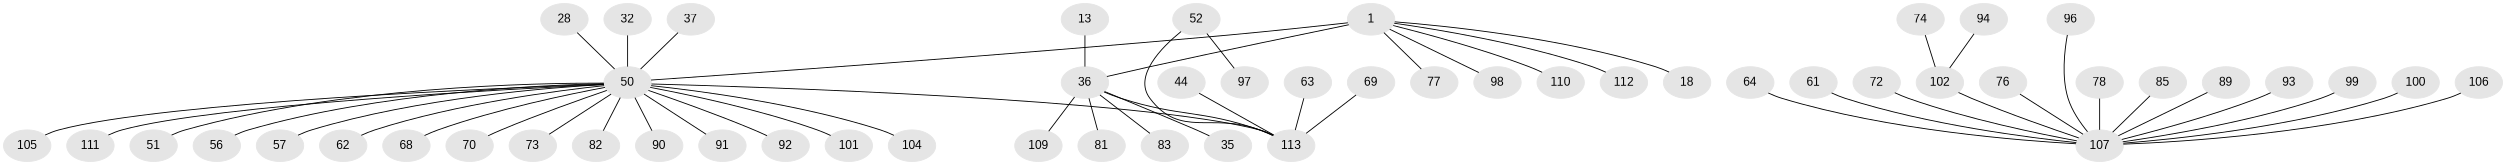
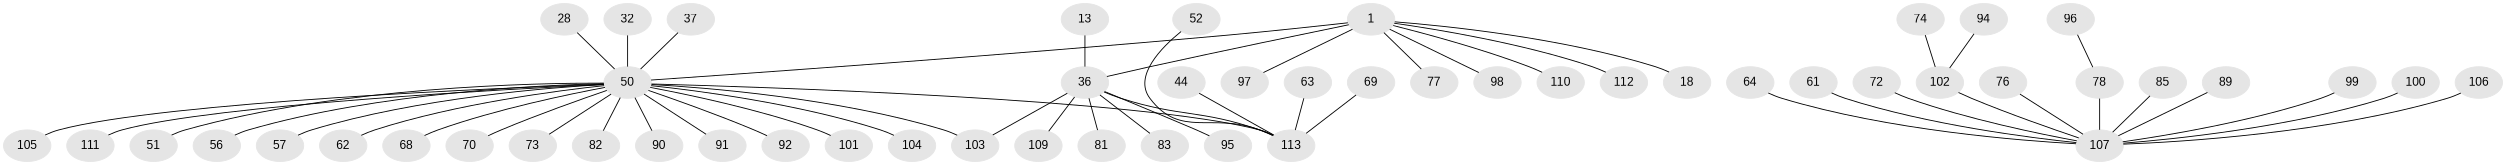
edge "52" -- "97": now "1" -- "97"
node "93": removed
edge "96" -- "107": now "96" -- "78"
node "103": added
node "35": label "35" -> "95"
